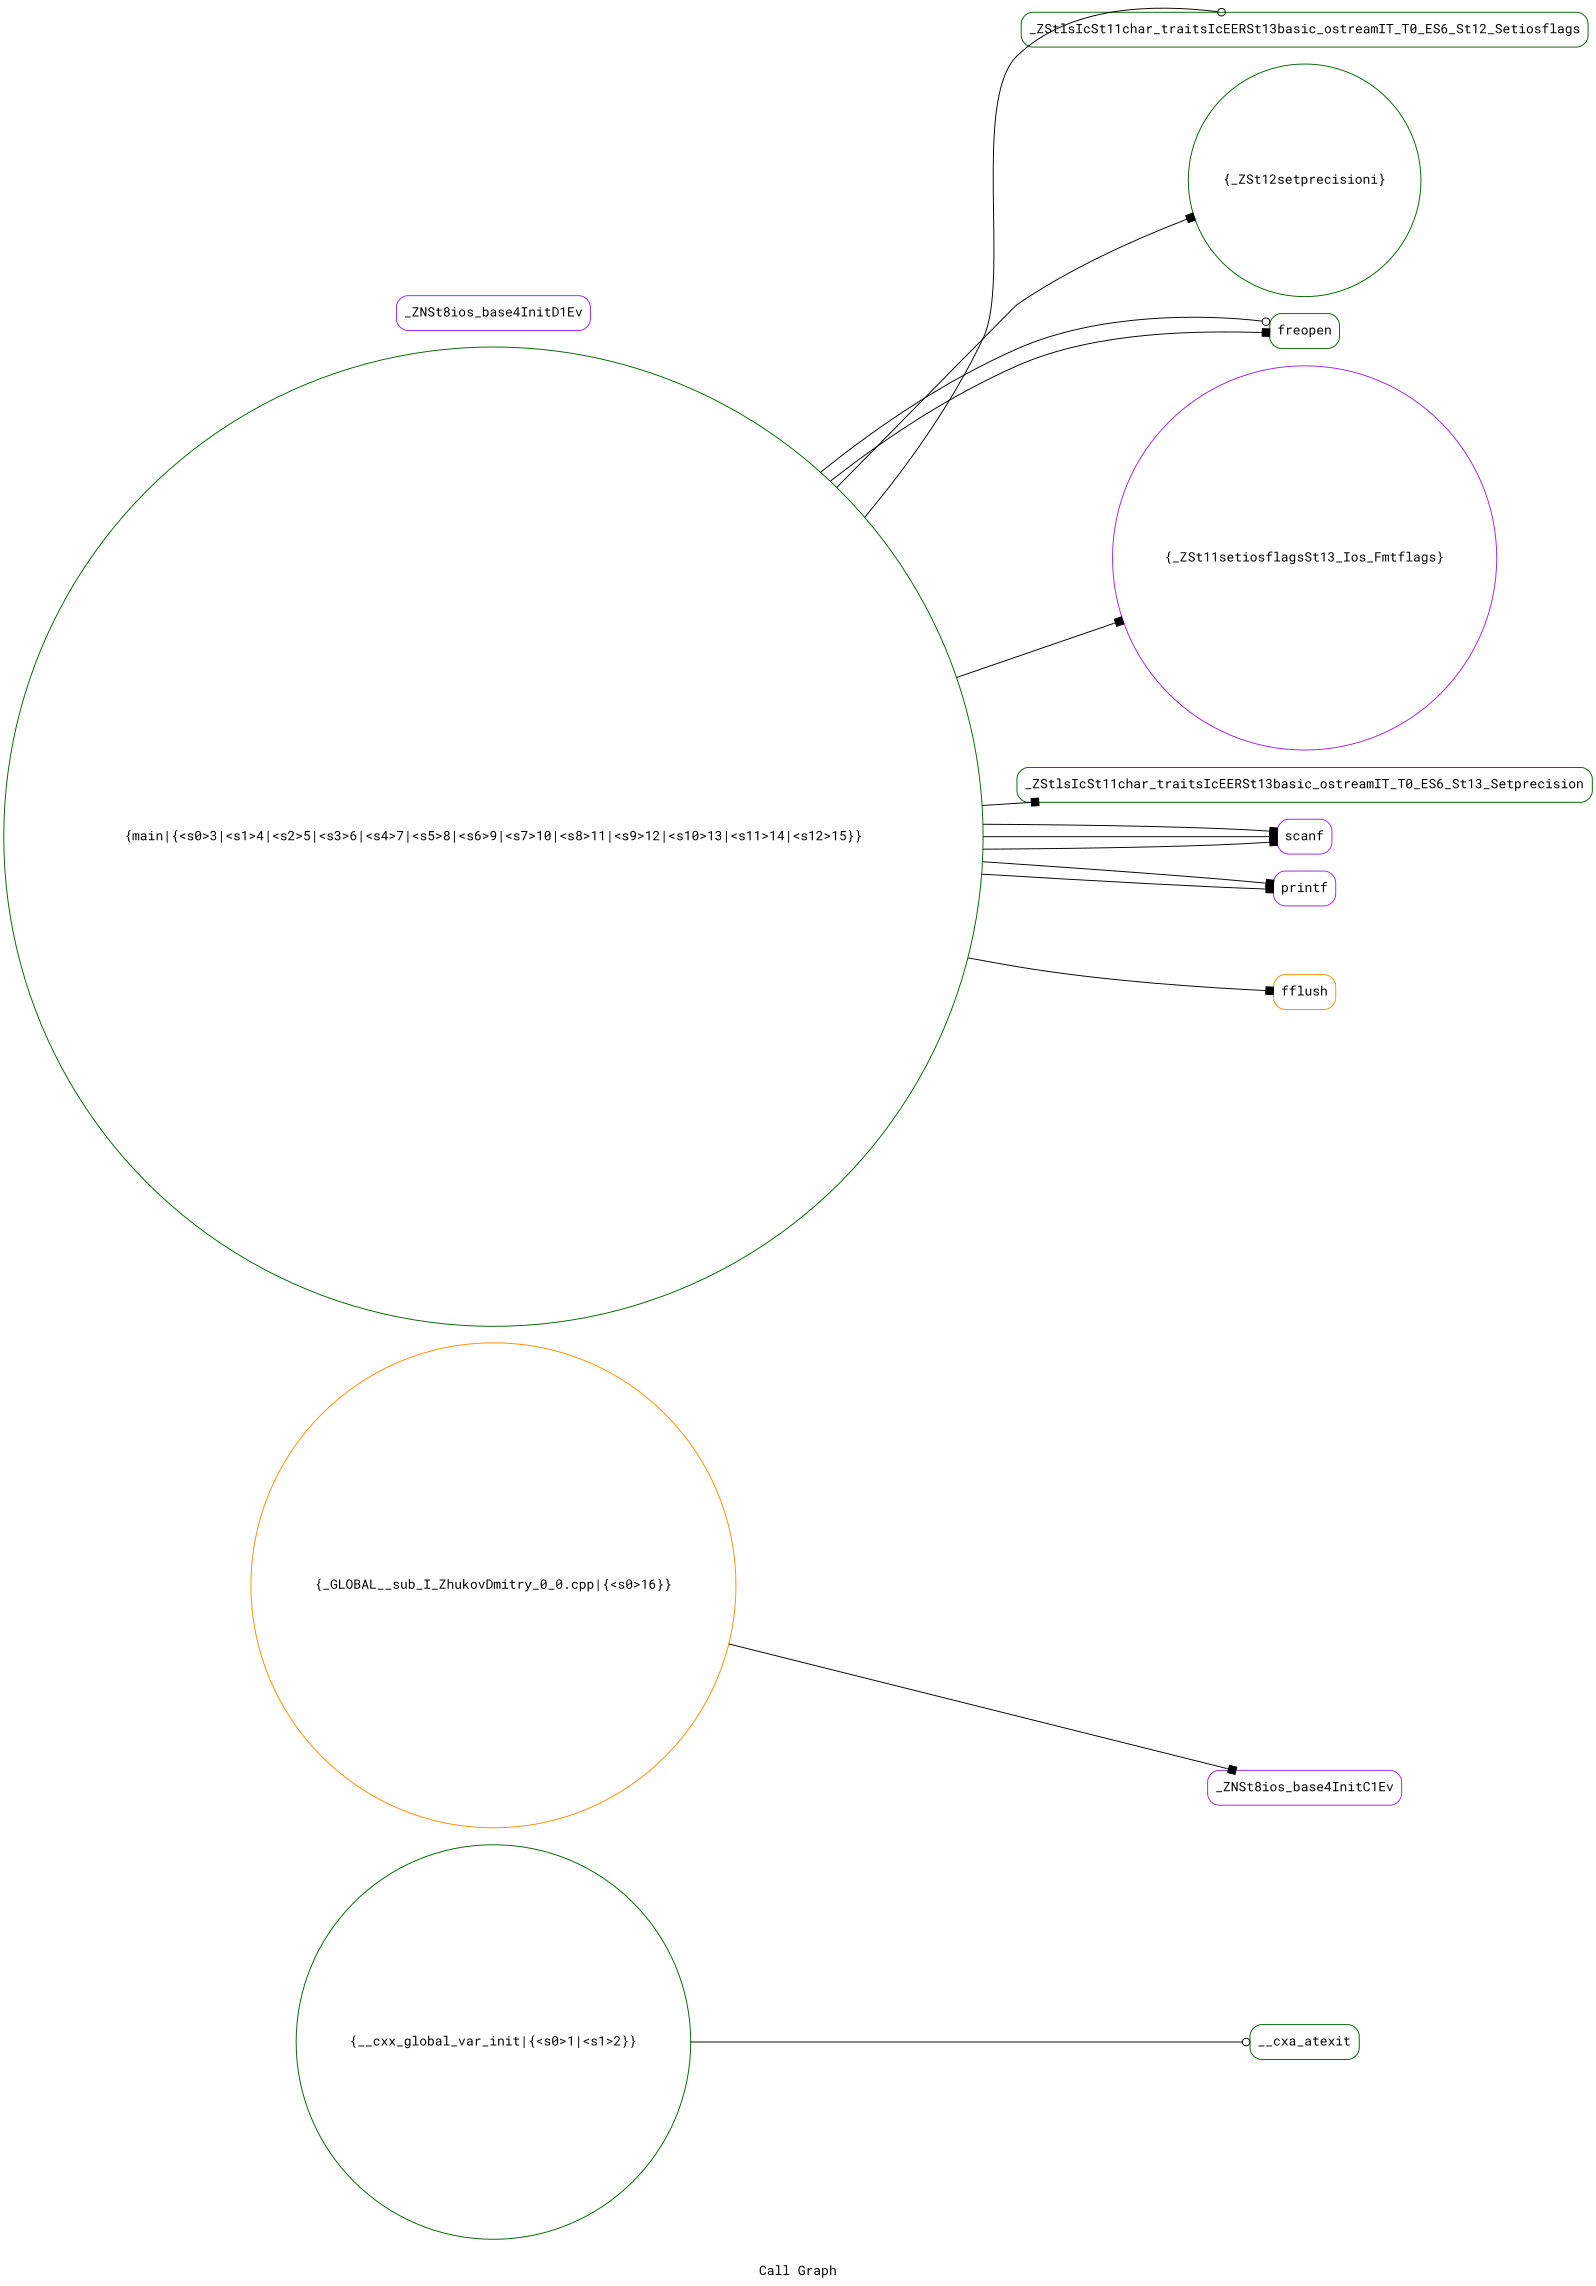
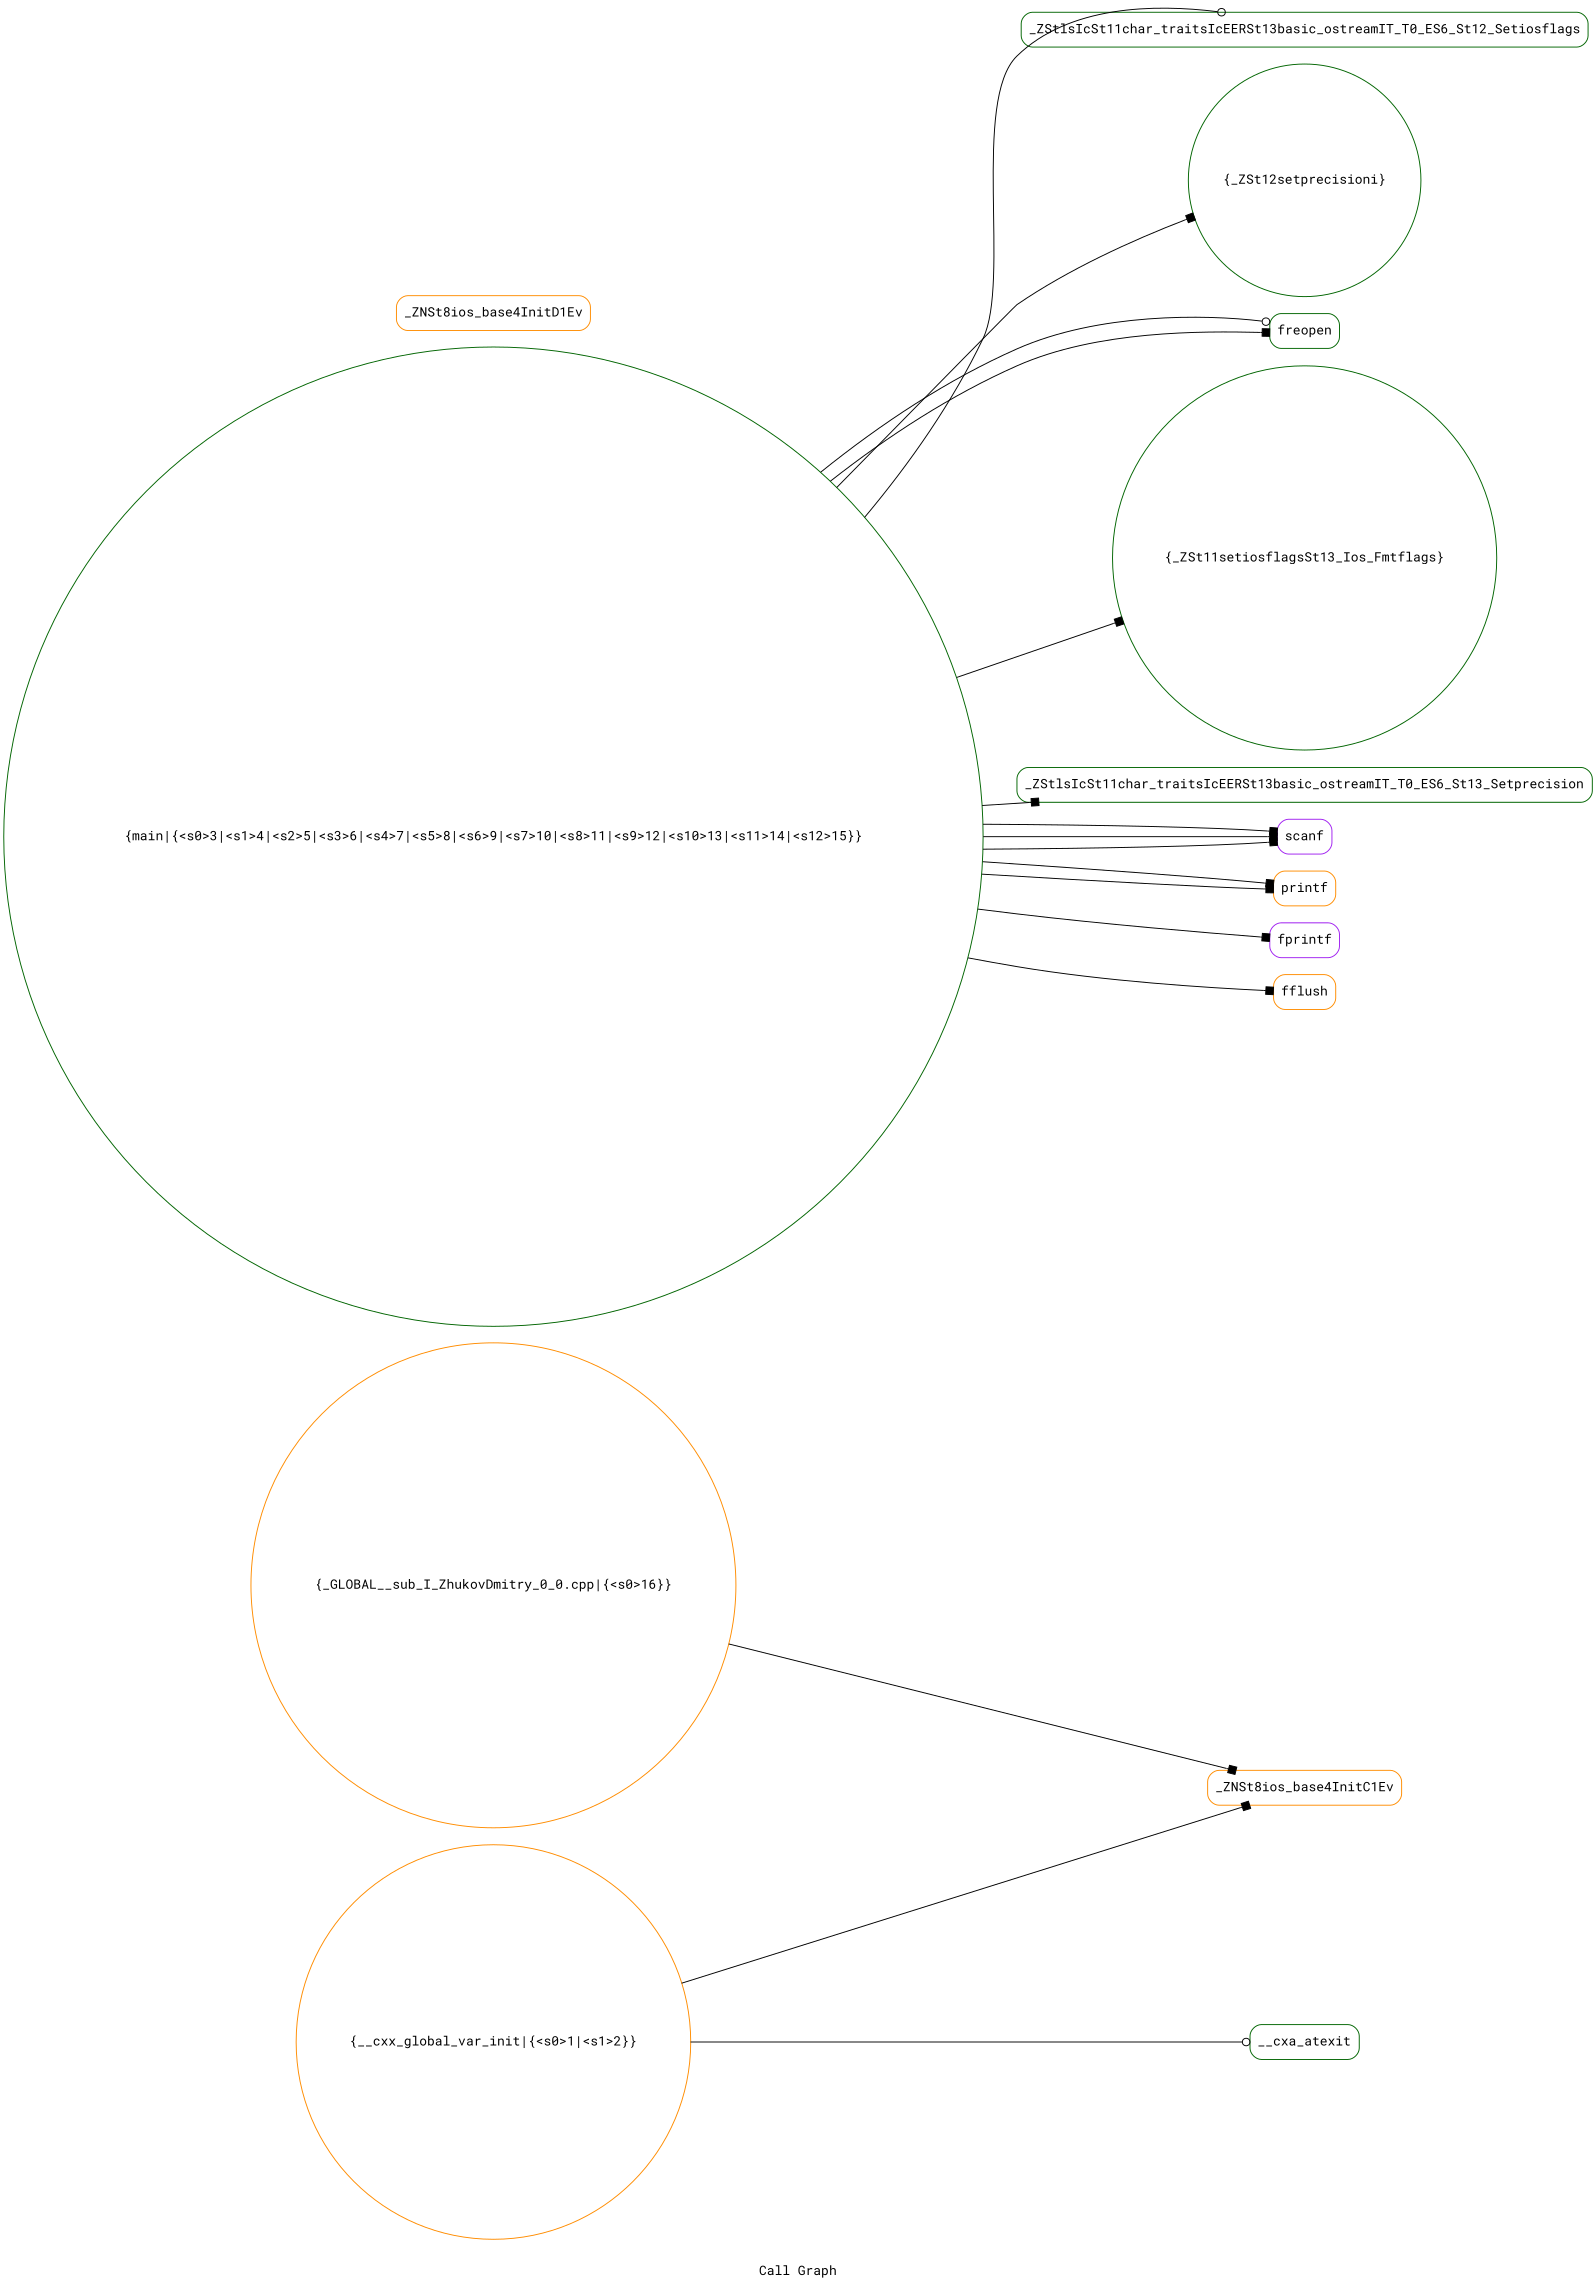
node "_ZNSt8ios_base4InitD1Ev": color purple -> darkorange
node "{_ZSt11setiosflagsSt13_Ios_Fmtflags}": color purple -> darkgreen
node "printf": color purple -> darkorange
node "fprintf": added
node "_ZNSt8ios_base4InitC1Ev": color purple -> darkorange
edge "{__cxx_global_var_init|{<s0>1|<s1>2}}" -> "_ZNSt8ios_base4InitC1Ev": added
node "{__cxx_global_var_init|{<s0>1|<s1>2}}": color darkgreen -> darkorange
